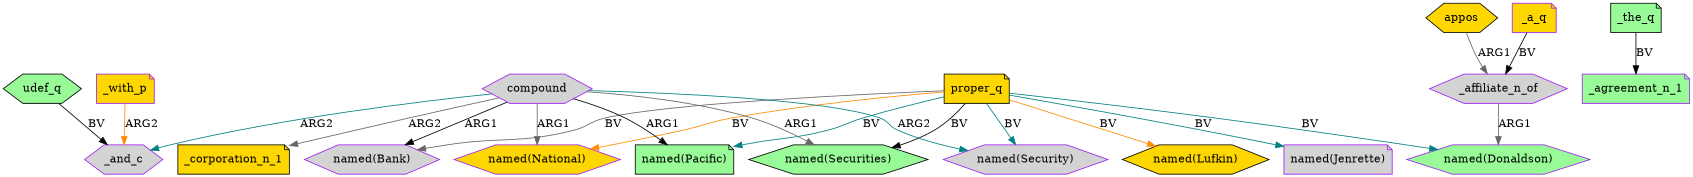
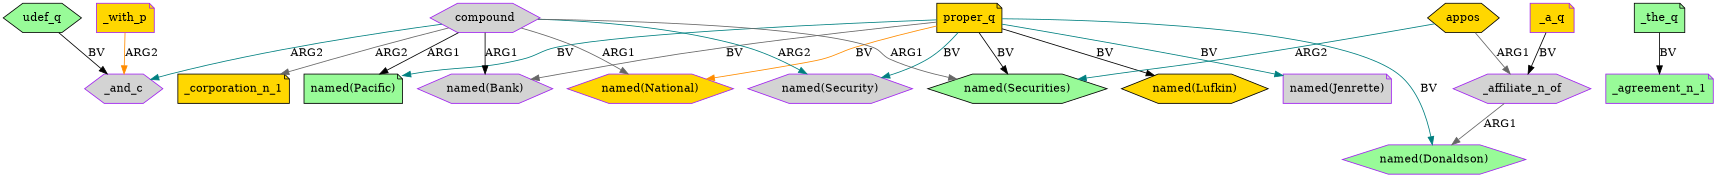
edge "appos" -> "named(Securities)": added, label "ARG2"
edge "proper_q" -> "named(Lufkin)": color darkorange -> black
